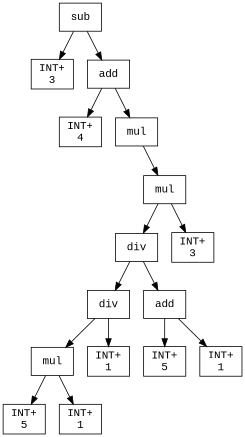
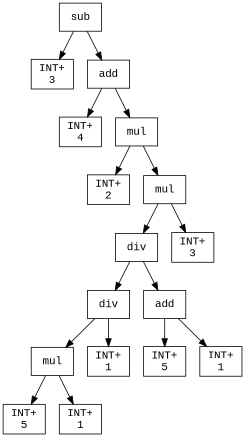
node "INT+ 2": added
